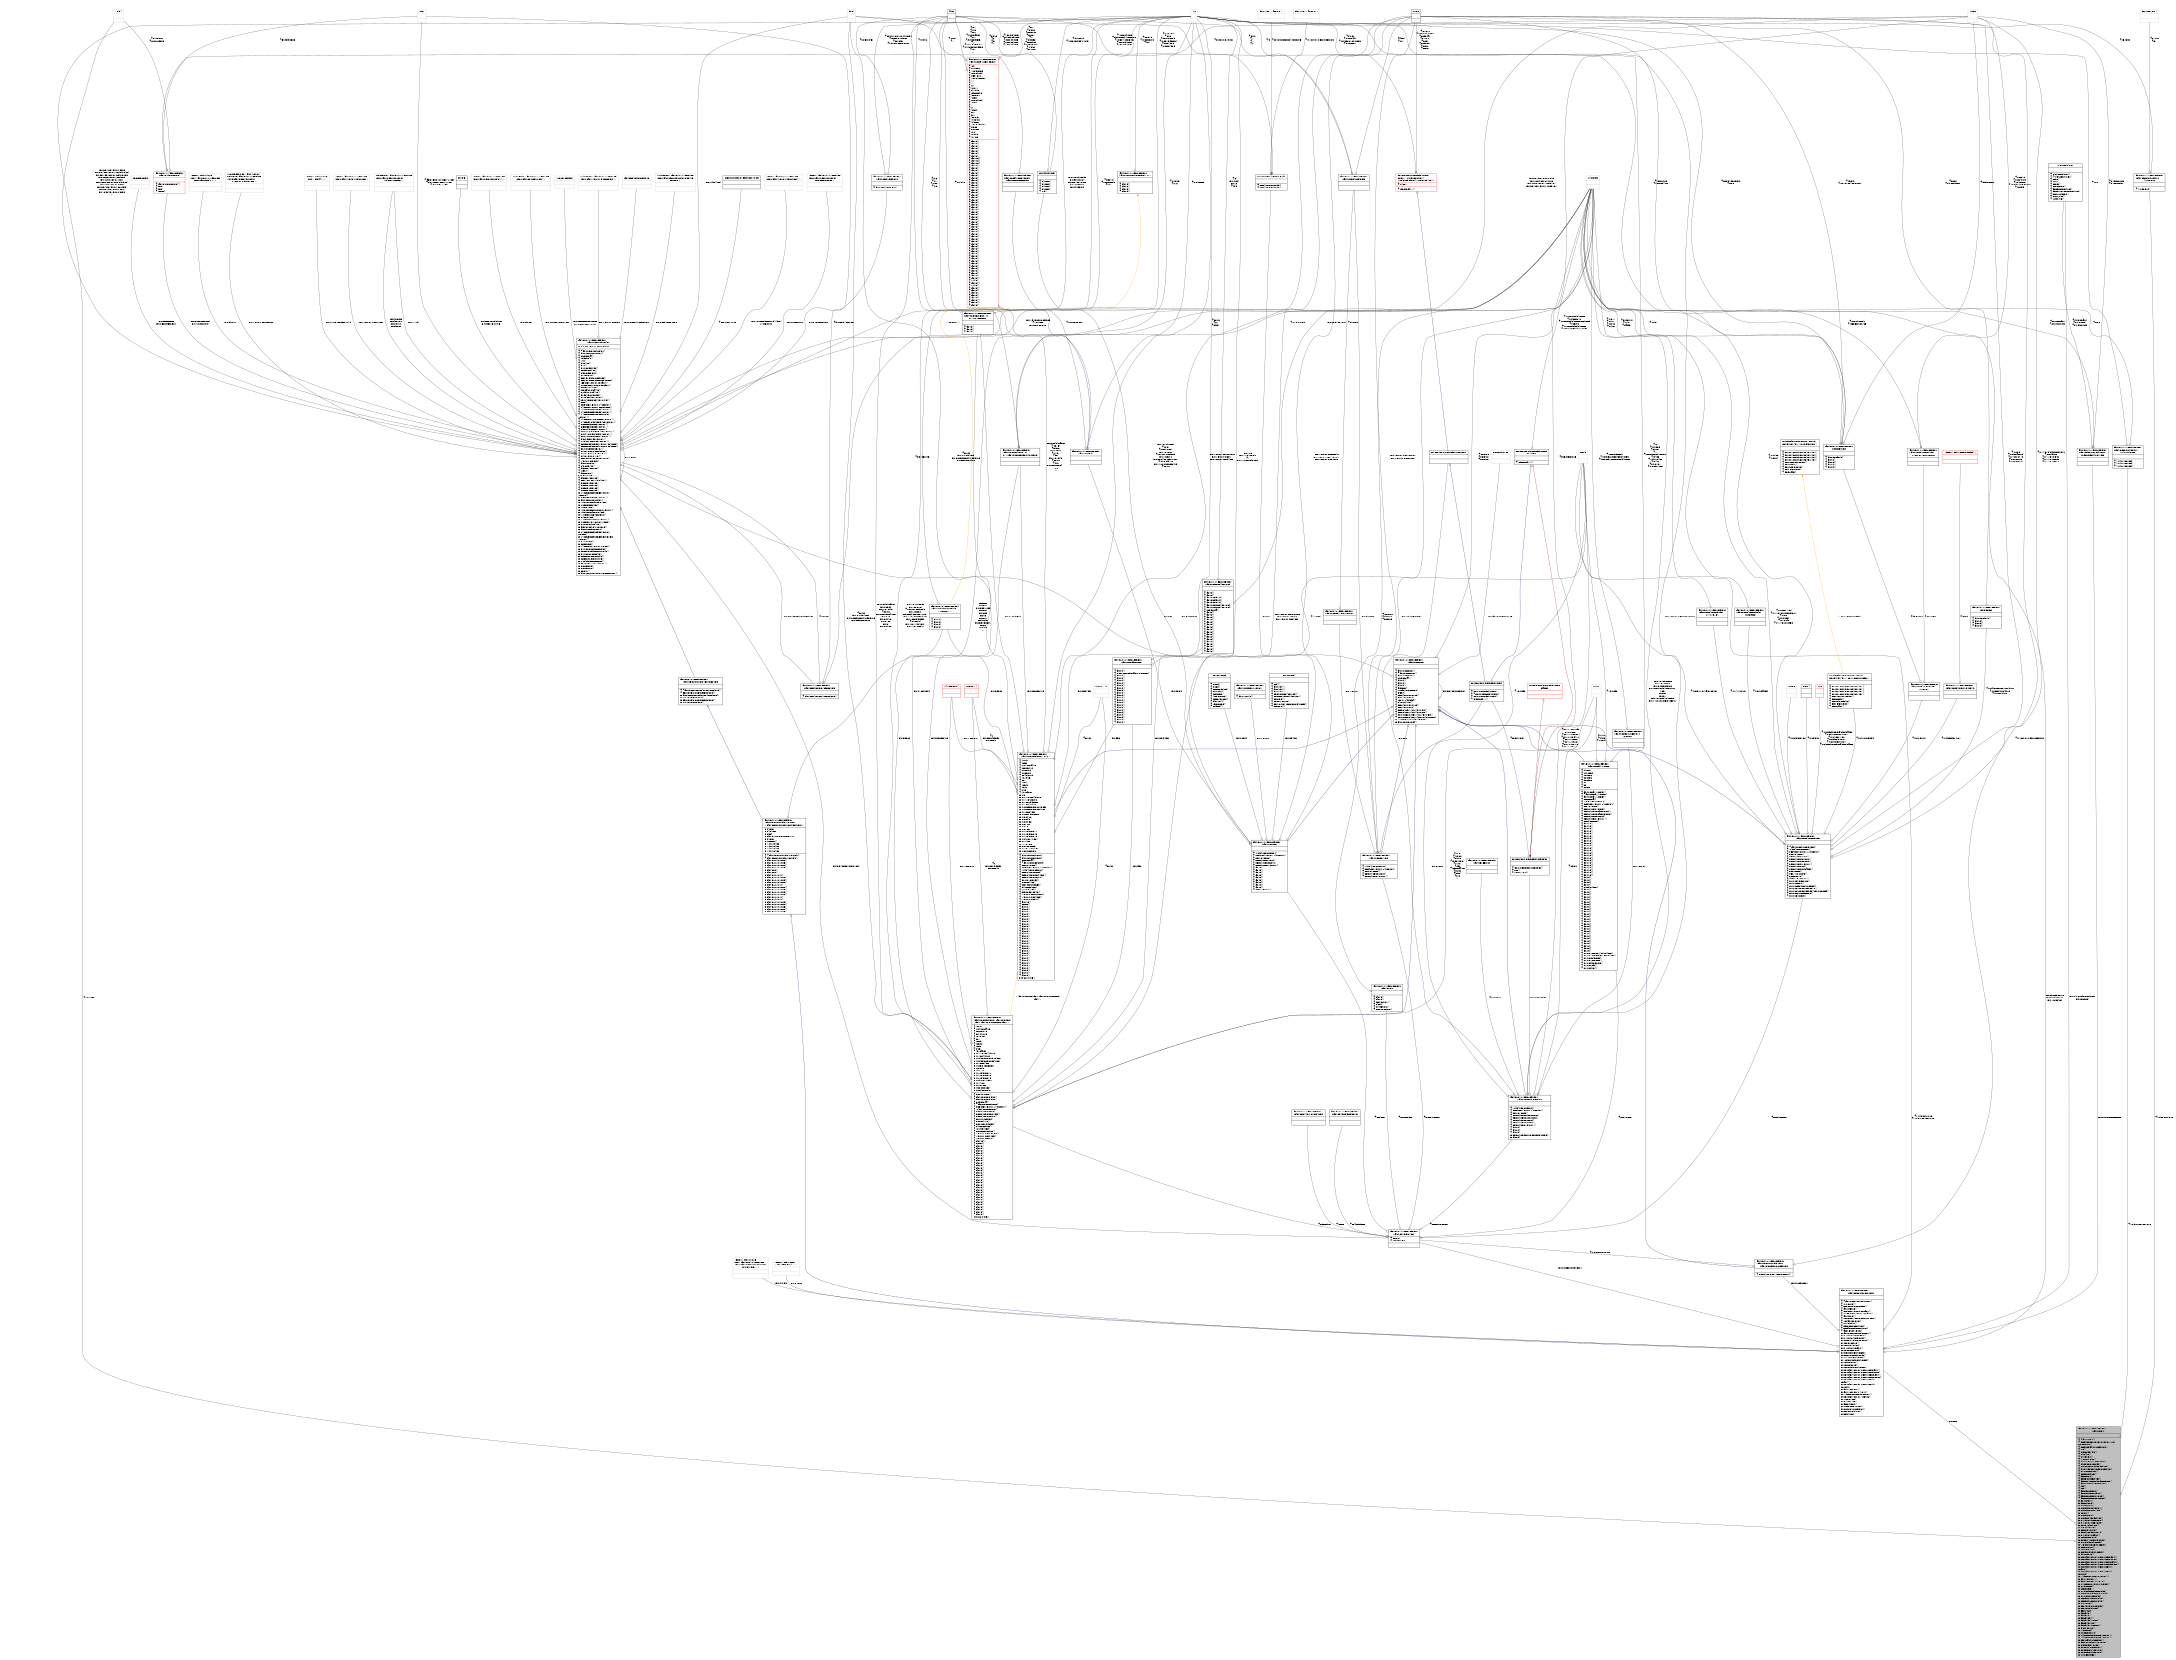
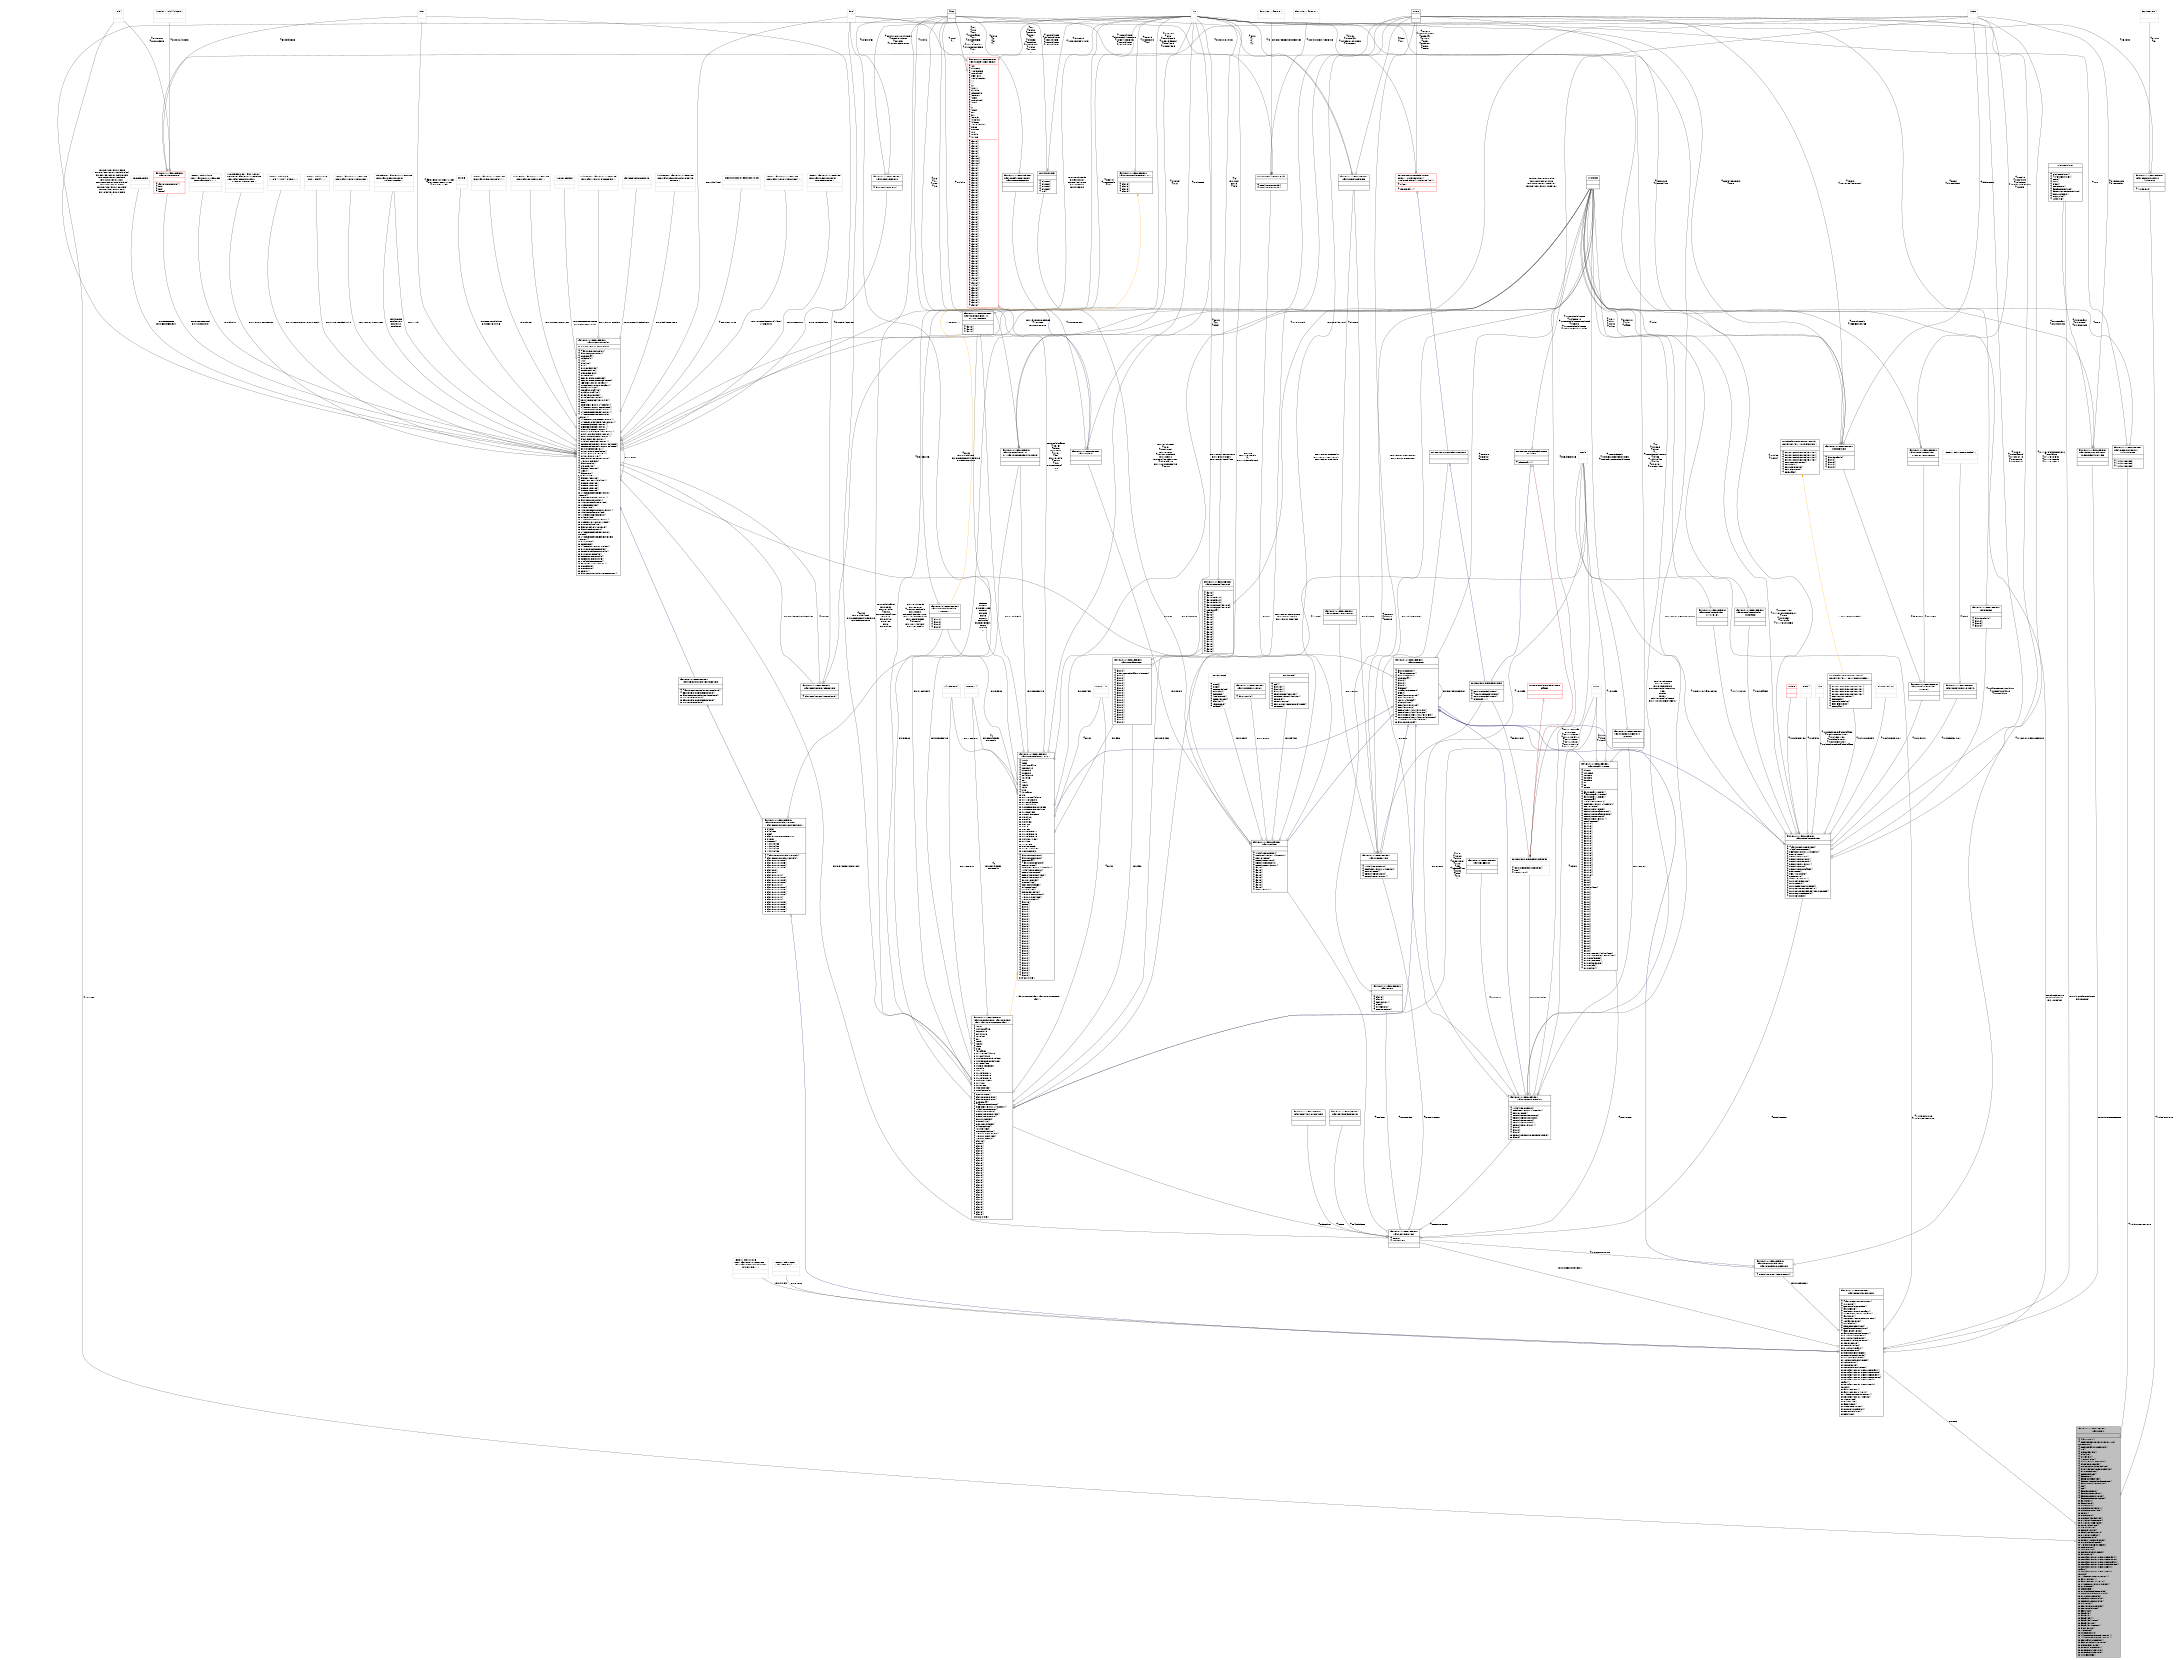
node "function< void *(size_t)>": added
edge "GPUArray< float, 3 >" -> "o2::its::TrackingFrameInfo": label " +covarianceTrackingFrame" -> " #mDeviceBackendSettings"
edge "GPUArray< float, 2 >" -> "o2::its::TrackingFrameInfo": label " +mMemoryResProcessors" -> " +positionTrackingFrame"
edge "o2::its::Cluster" -> "float": reversed
node "unordered_map< GPUMemory": text "::size::GPUReconstruction" -> "::gpu::GPUReconstruction"
node "vector< std::tuple": added
node "double": color black -> grey75
node "static constexpr GeometryType": color black -> grey75
node "unsigned": color grey75 -> black
node "HighResTimer": text "+ Reset()" -> "+ Clear()"
node "ProcessorType": removed
node "vector< o2::MCCompLabel >": color red -> grey75
node "AliMCEvent *": color red -> grey75
node "TRDTRK *": color red -> grey75
node "o2::its::Road": color black -> grey75
node "ushort": color grey75 -> red
node "Digit *": color black -> grey75
node "uint": color red -> grey75
node "ClusterNative *": added
node "o2::its::Cell": text "+ setLevel()" -> "+ operator()"
node "o2::tpc::CompressedClustersFlat": color black -> grey75
